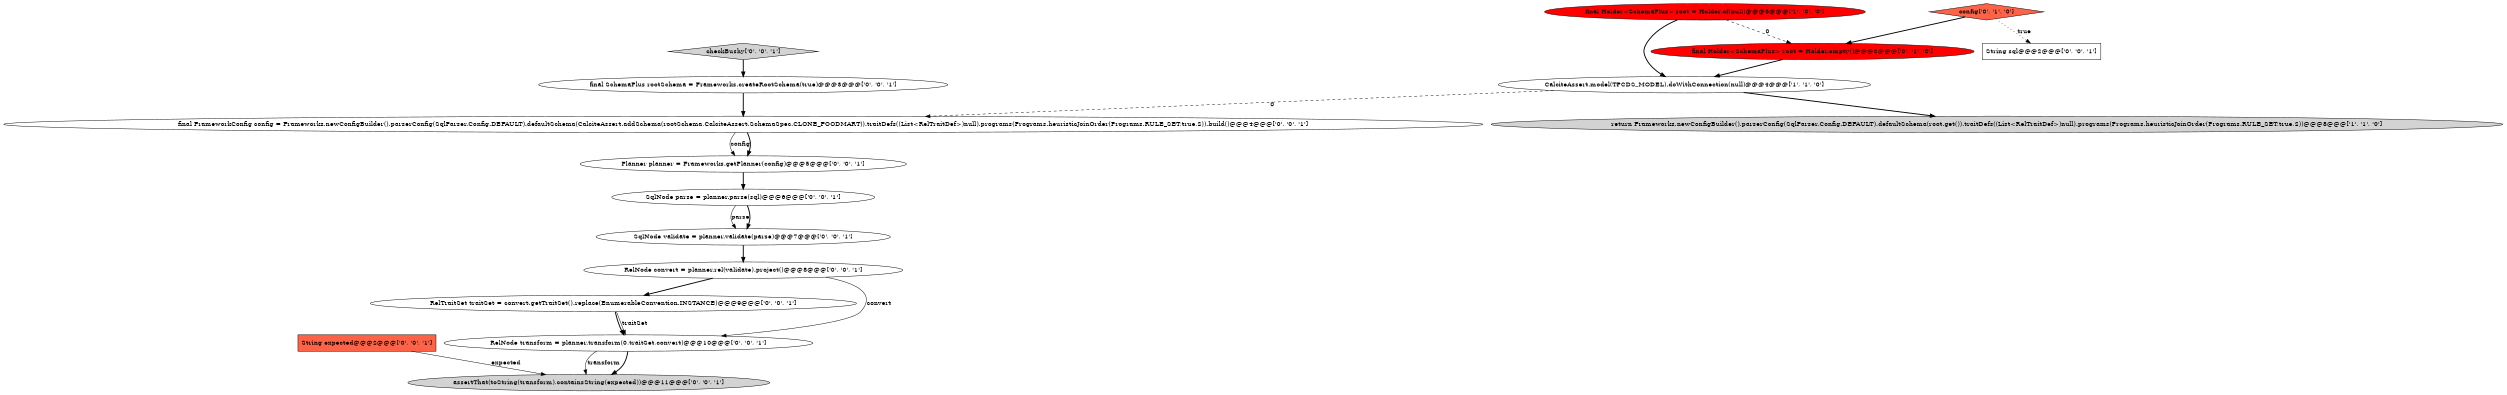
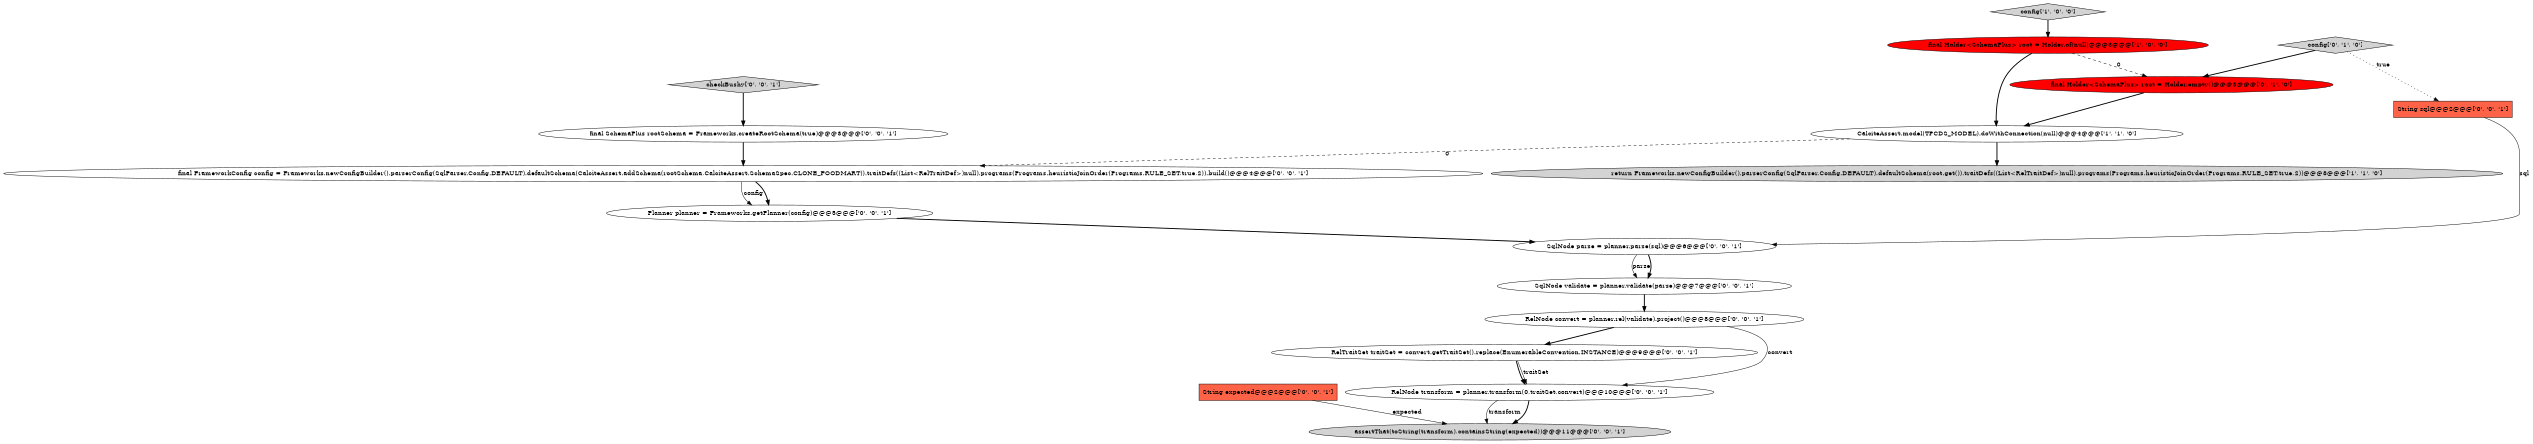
node "config['0', '1', '0']": fillcolor tomato -> lightgray
node "config['1', '0', '0']": added
node "String sql@@@2@@@['0', '0', '1']": fillcolor white -> tomato
edge "String sql@@@2@@@['0', '0', '1']" -> "SqlNode parse = planner.parse(sql)@@@6@@@['0', '0', '1']": added, label "sql"
